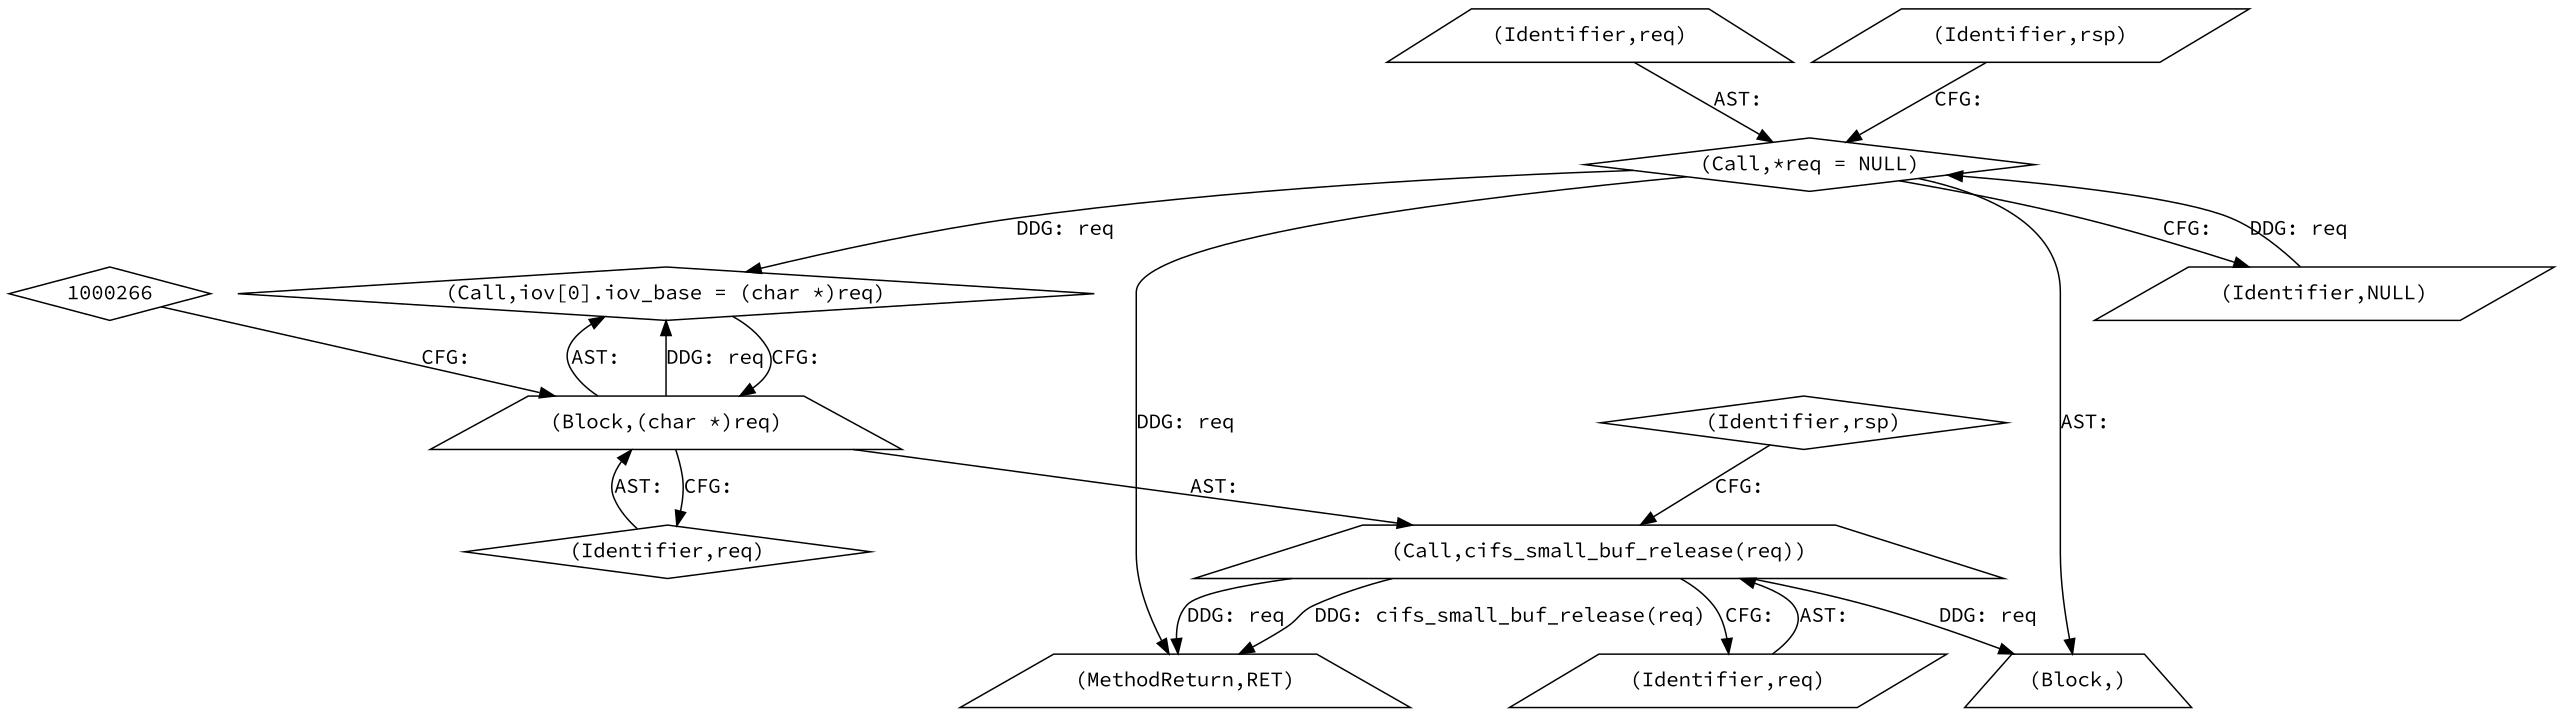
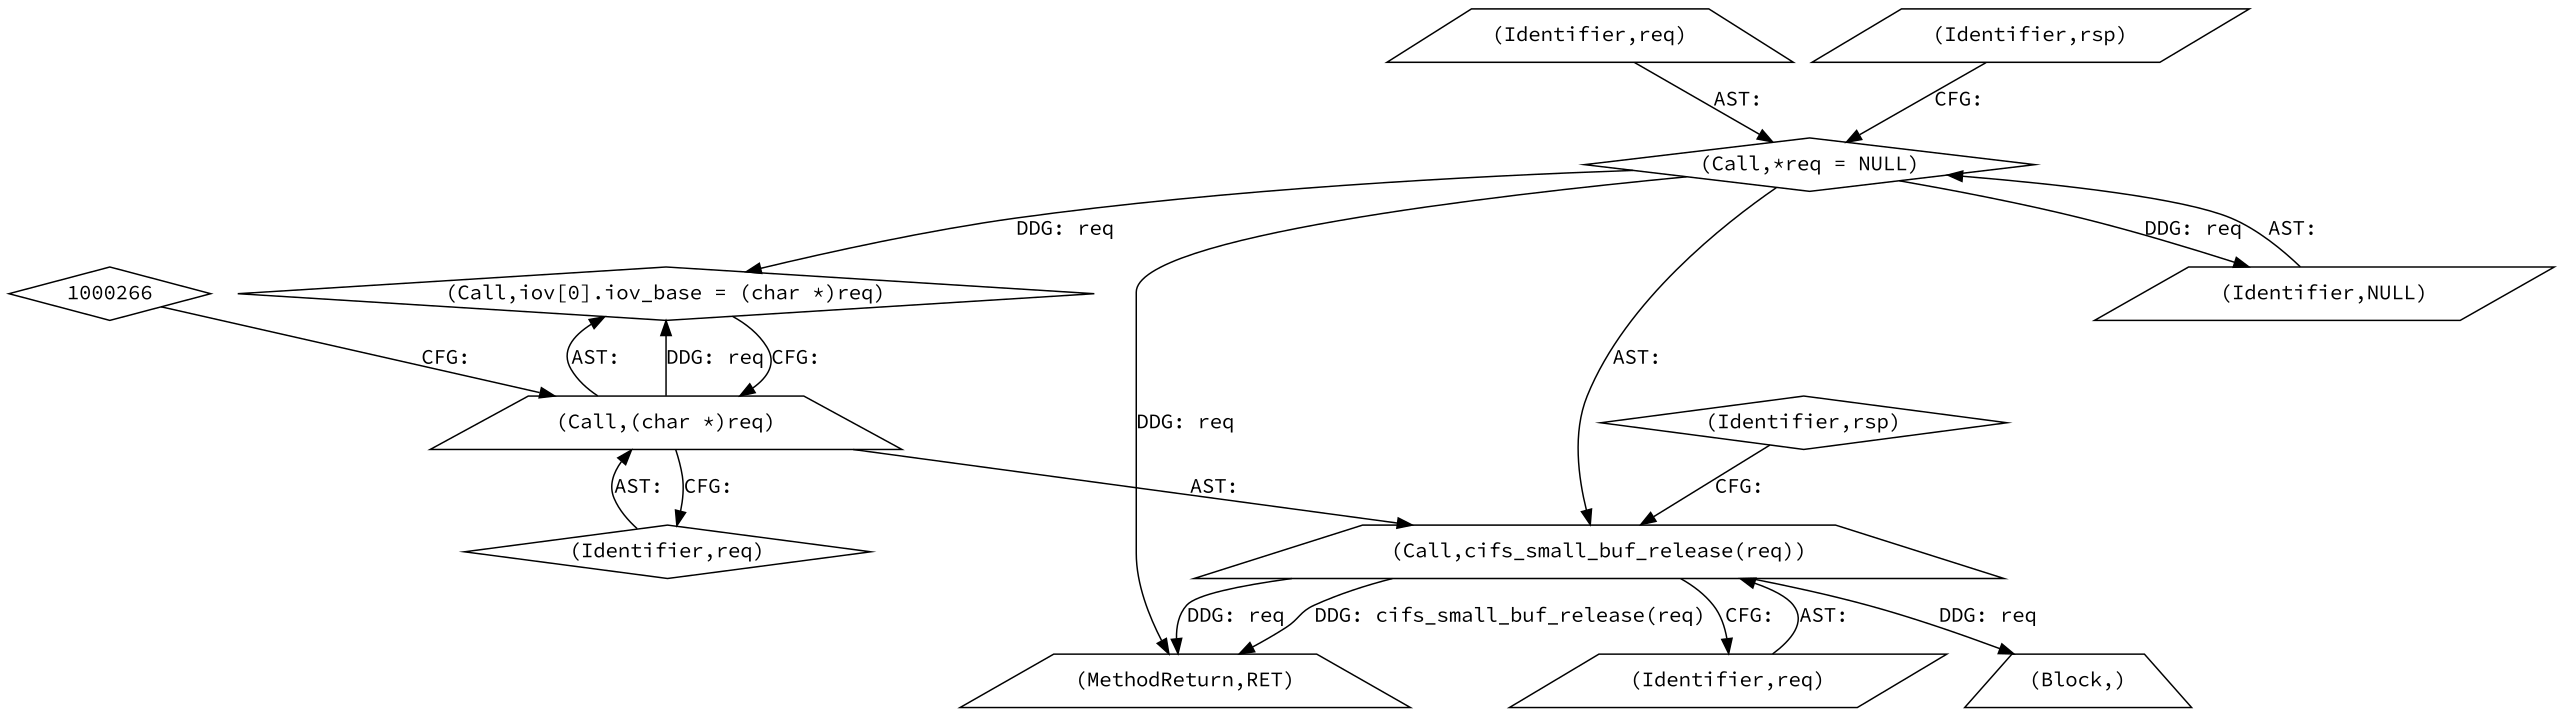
edge "(Call,*req = NULL)" -> "(Identifier,NULL)": label "CFG: " -> "DDG: req"
edge "(Identifier,NULL)" -> "(Call,*req = NULL)": label "DDG: req" -> "AST: "
edge "(Call,*req = NULL)" -> "(Block,)": now "(Call,*req = NULL)" -> "(Call,cifs_small_buf_release(req))"
node "(Block,(char *)req)": label "(Block,(char *)req)" -> "(Call,(char *)req)"
